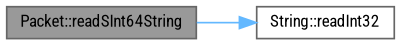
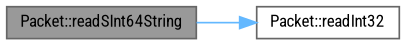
node "String::readInt32": label "String::readInt32" -> "Packet::readInt32"
